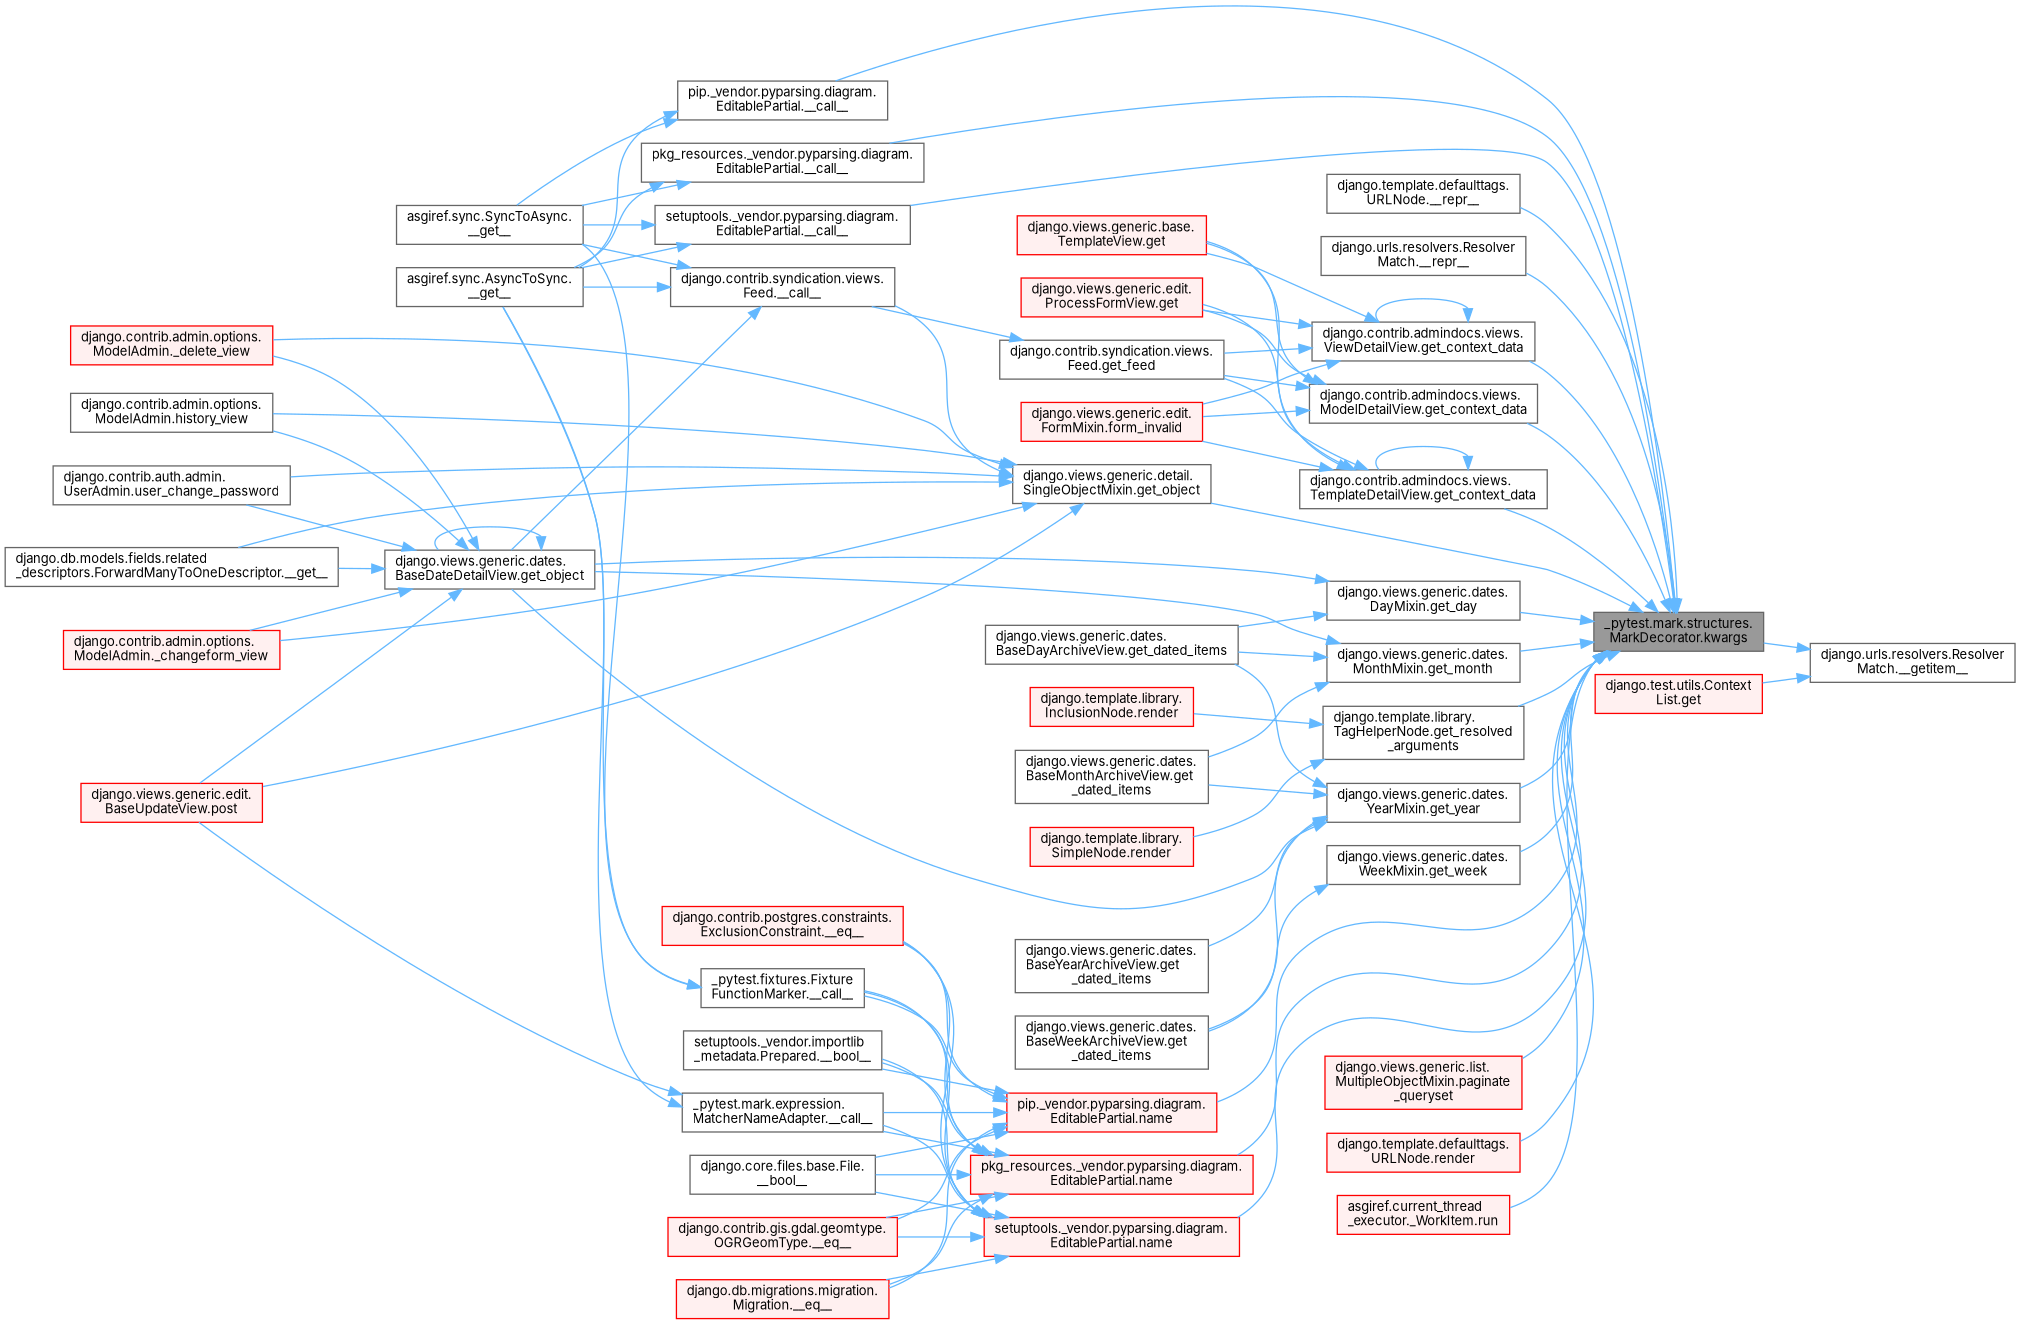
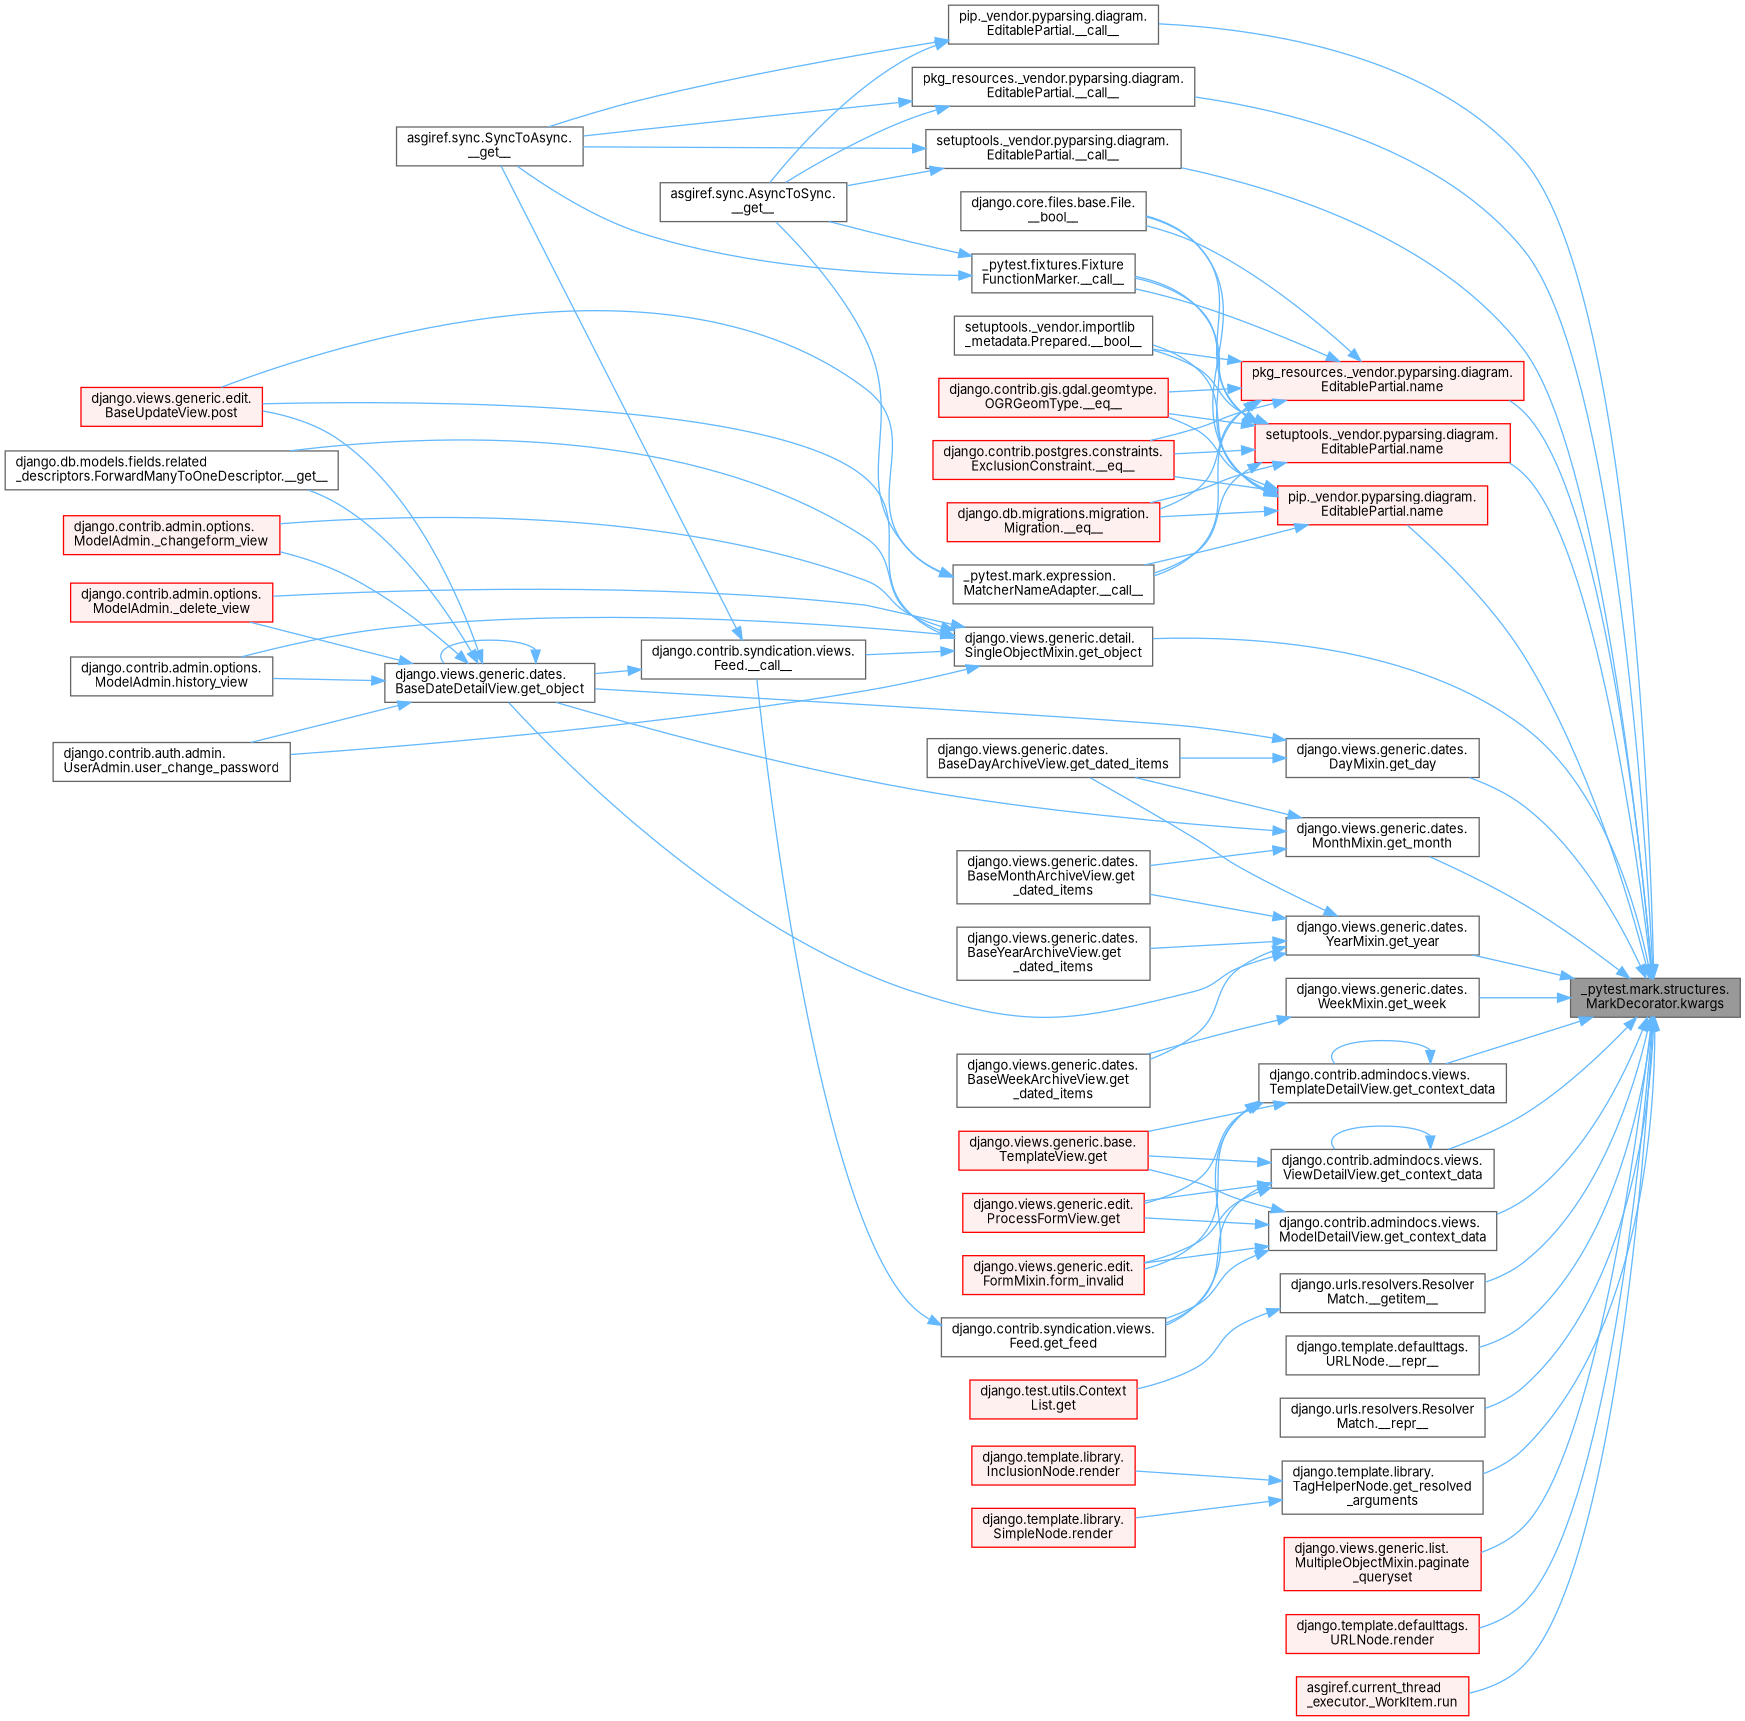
edge "asgiref.sync.AsyncToSync. __get__" -> "django.contrib.syndication.views. Feed.__call__": removed
edge "_pytest.mark.structures. MarkDecorator.kwargs" -> "django.urls.resolvers.Resolver Match.__getitem__": reversed
